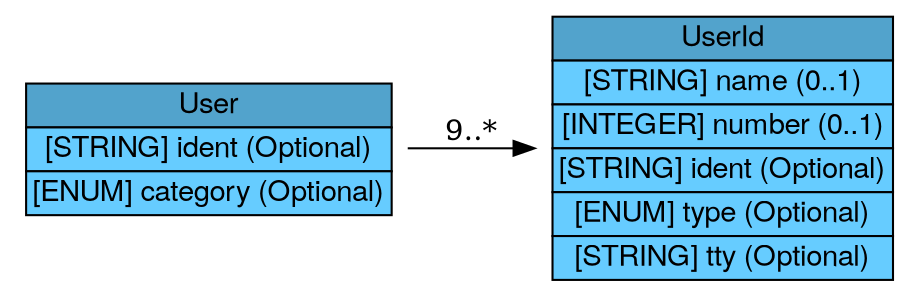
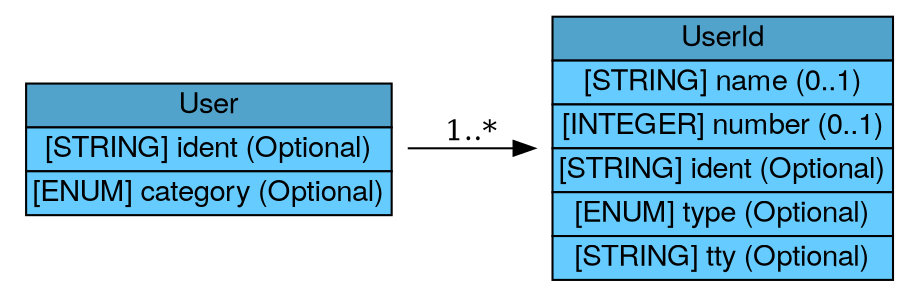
edge "User" -> "UserId": label "9..*" -> "1..*"
